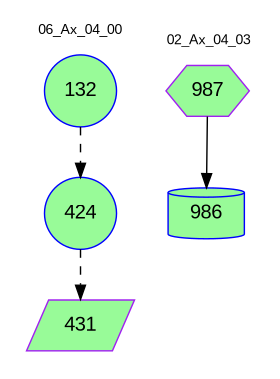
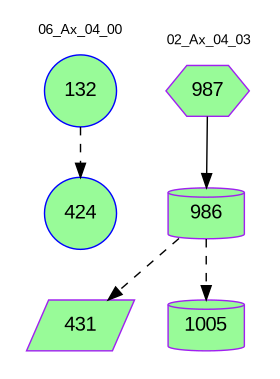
node "986": color blue -> purple
edge "424" -> "431": now "986" -> "431"
node "1005": added
